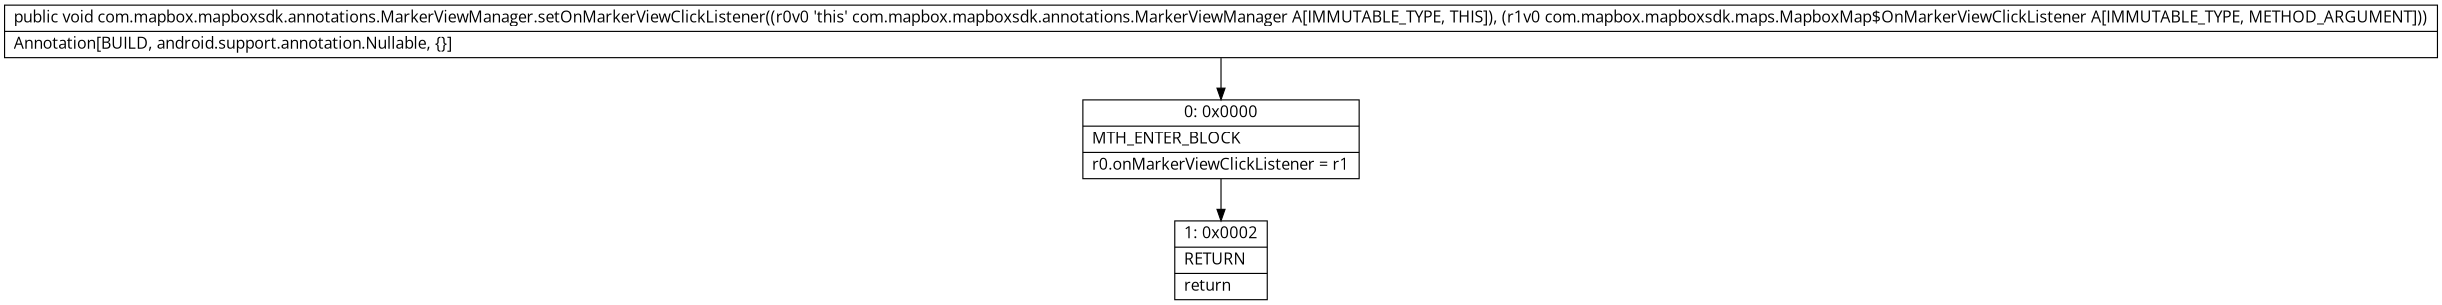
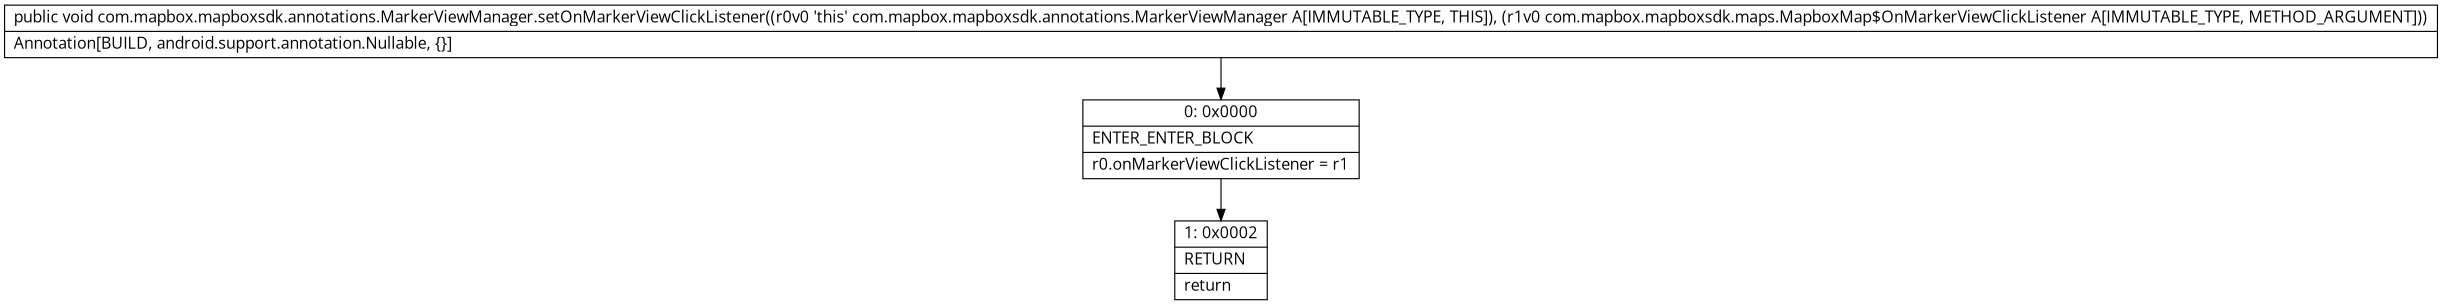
node "0: 0x0000": text "MTH_ENTER_BLOCK" -> "ENTER_ENTER_BLOCK"
